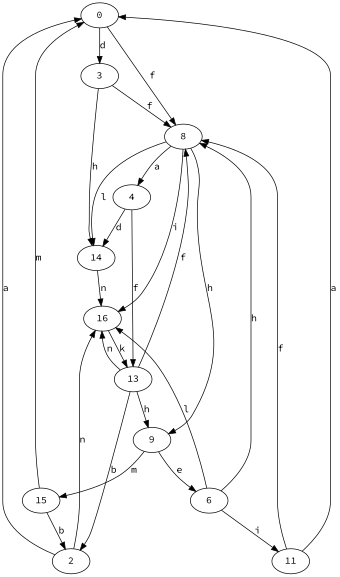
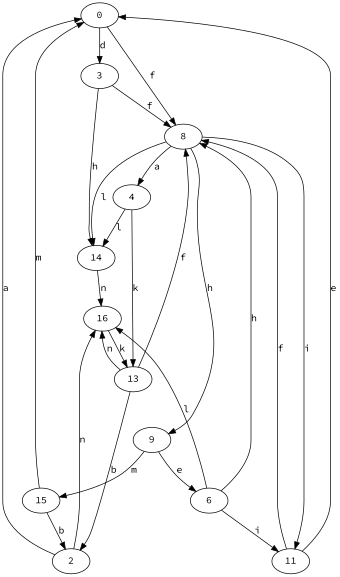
edge "4" -> "14": label "d" -> "l"
edge "8" -> "16": now "8" -> "11"
edge "4" -> "13": label "f" -> "k"
edge "11" -> "0": label "a" -> "e"
edge "13" -> "9": removed, label "h"
